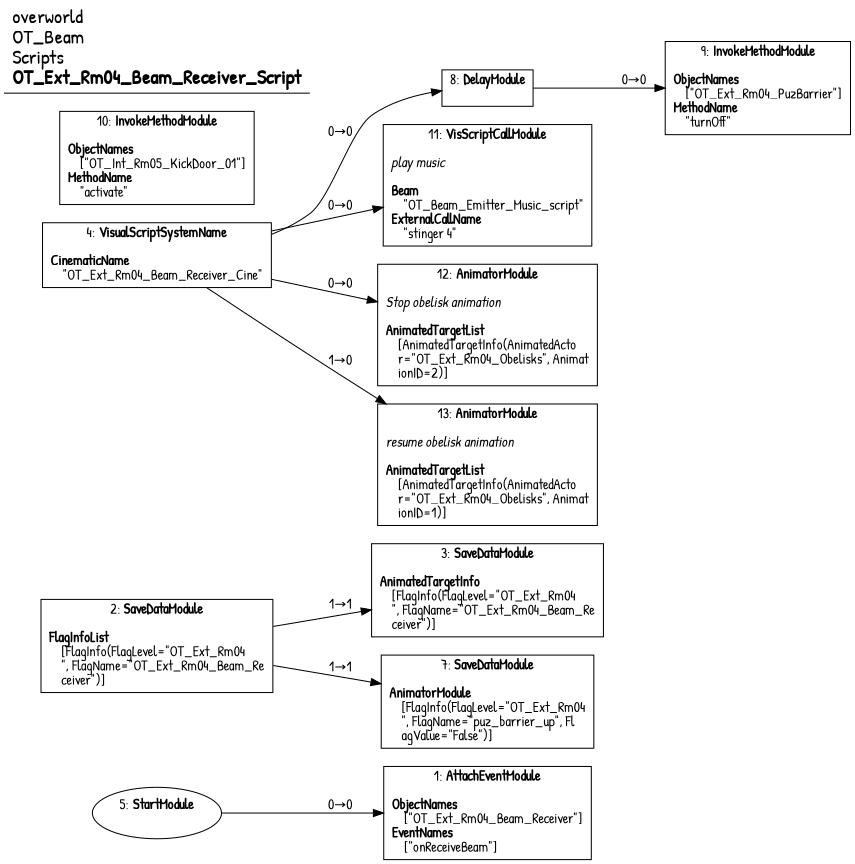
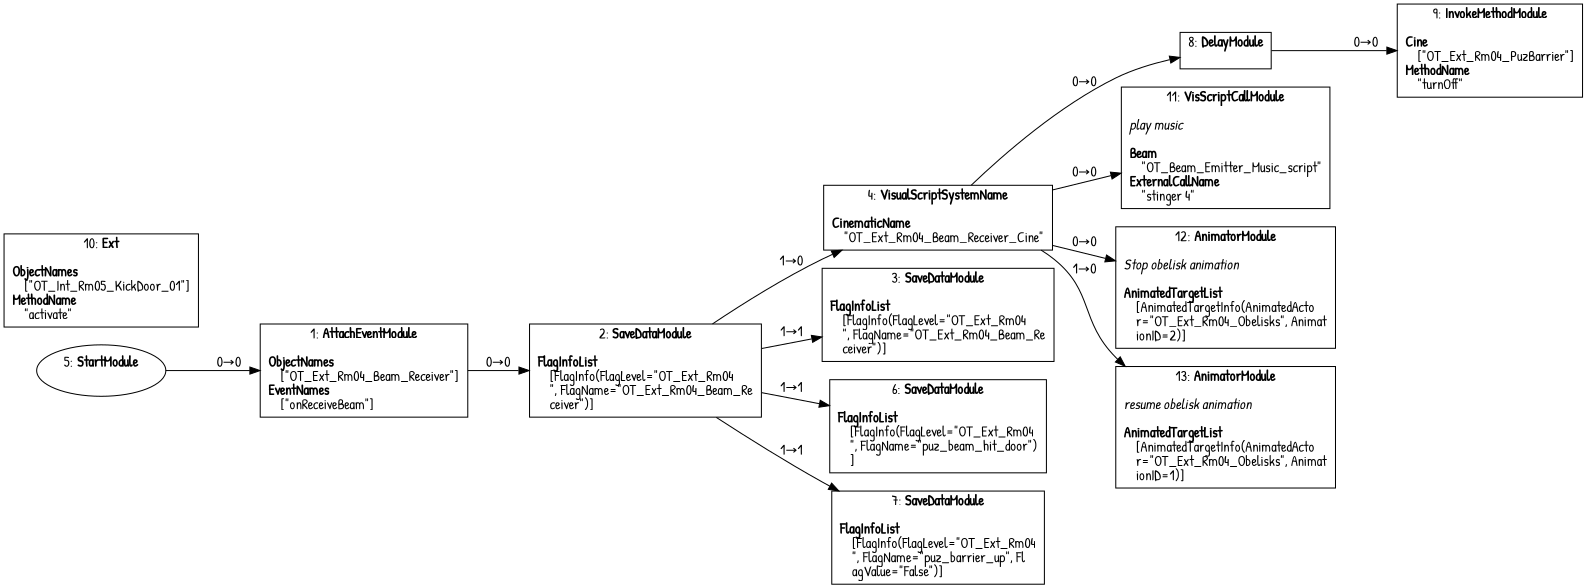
node "overworld": removed
node "9:": text "ObjectNames" -> "Cine"
node "10:": text "InvokeMethodModule" -> "Ext"
edge "2:" -> "4:": added, label "1→0"
edge "1:" -> "2:": added, label "0→0"
node "6:": added
node "3:": text "AnimatedTargetInfo" -> "FlagInfoList"
node "7:": text "AnimatorModule" -> "FlagInfoList"
